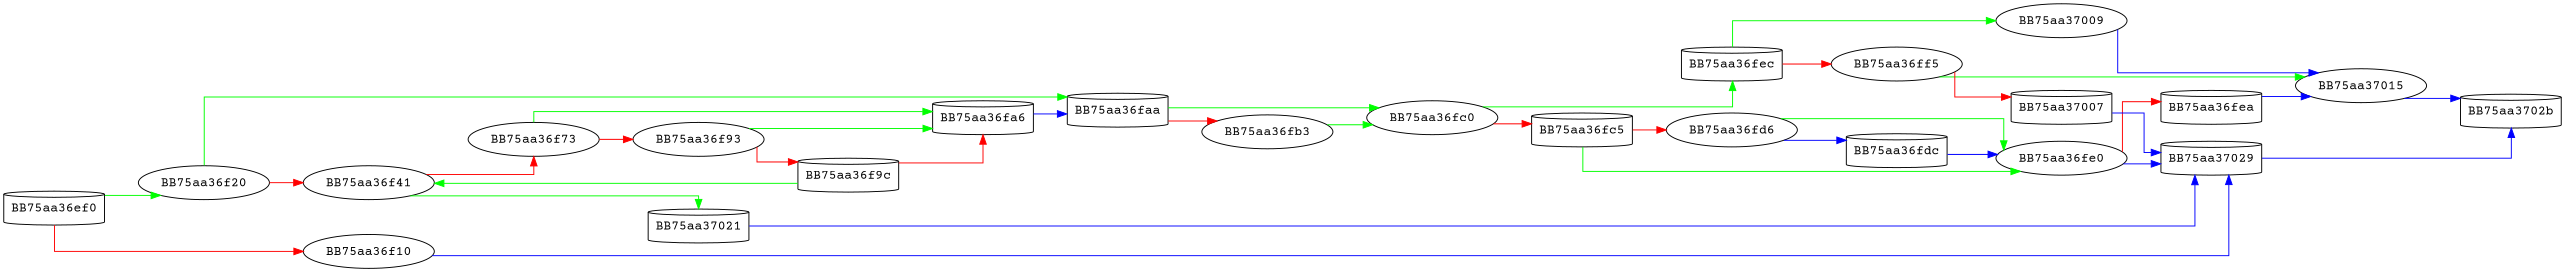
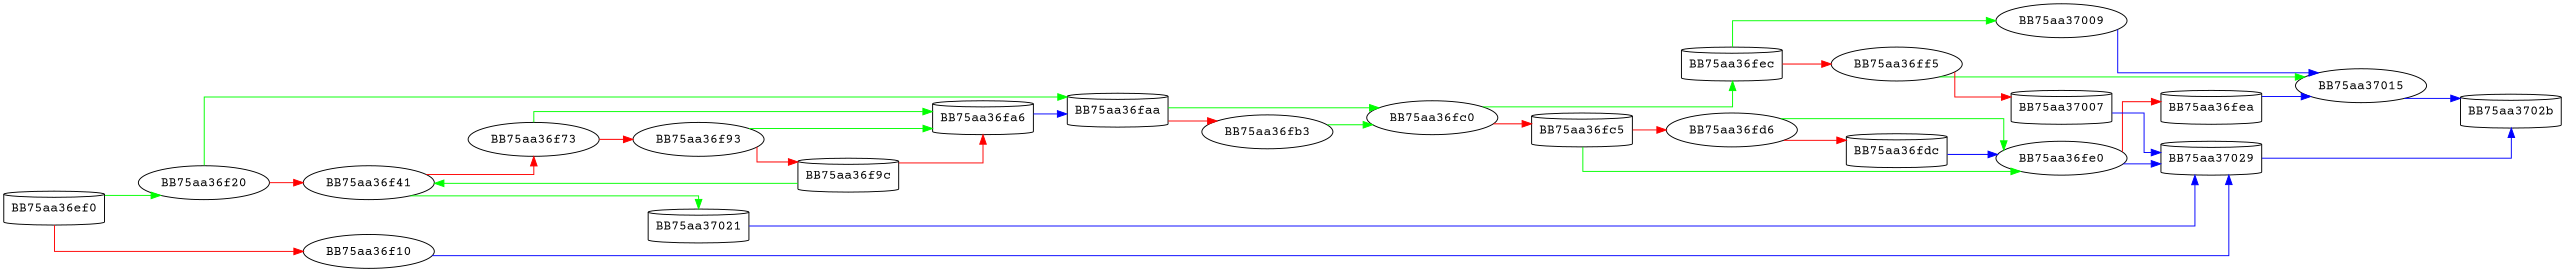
edge "BB75aa36fd6" -> "BB75aa36fdc": color blue -> red
